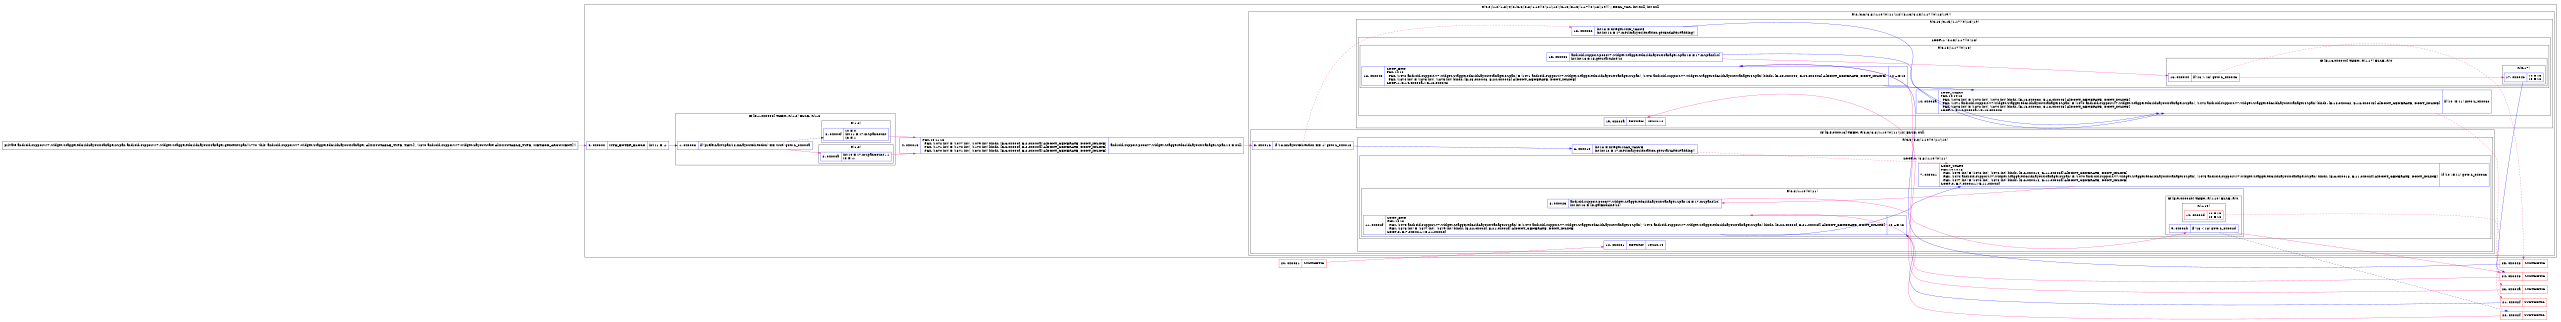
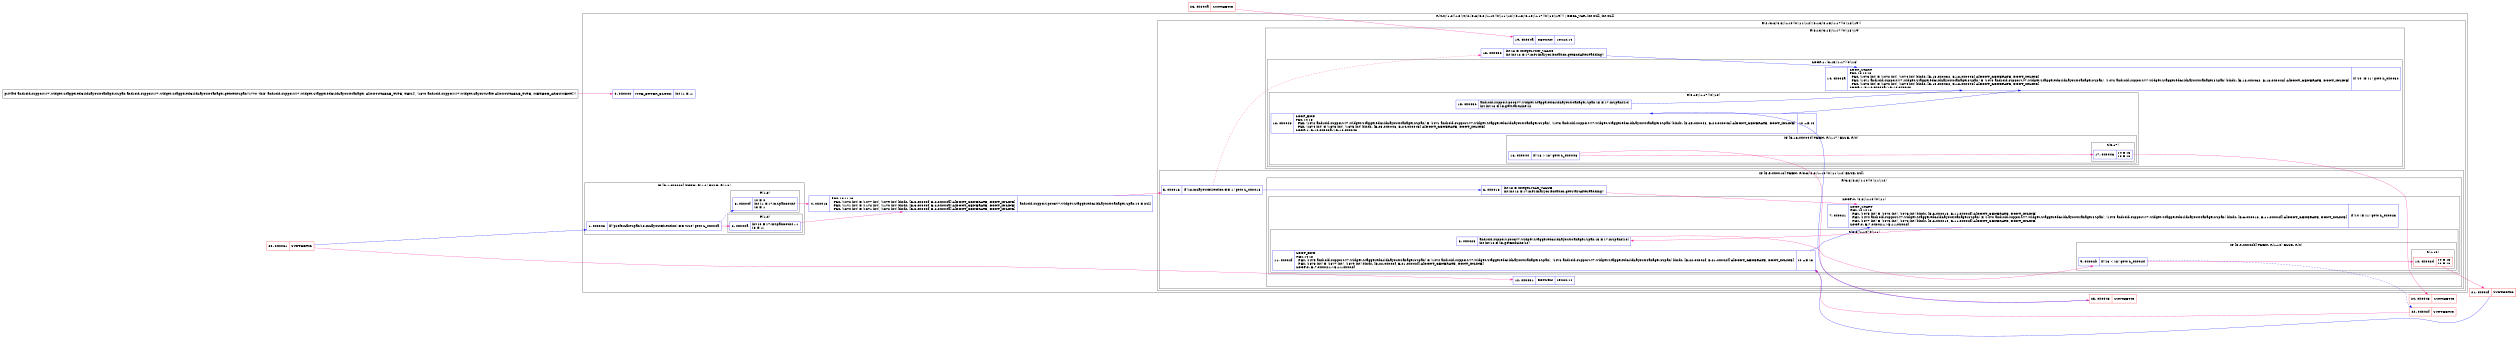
edge "16: 0x0044" -> "25: 0x0048": style dashed -> solid
edge "15: 0x003c" -> "16: 0x0044": removed
edge "0: 0x0000" -> "1: 0x0008": now "20: 0x0031" -> "1: 0x0008"
edge "6: 0x0018" -> "7: 0x0021": style dashed -> solid
edge "17: 0x0046" -> "24: 0x0048": color blue -> deeppink
edge "14: 0x003a" -> "23: 0x004a": removed
edge "10: 0x002d" -> "21: 0x002f": style dashed -> solid
edge "9: 0x002b" -> "24: 0x0048": now "9: 0x002b" -> "10: 0x002d"
edge "24: 0x0048" -> "18: 0x0048": removed
